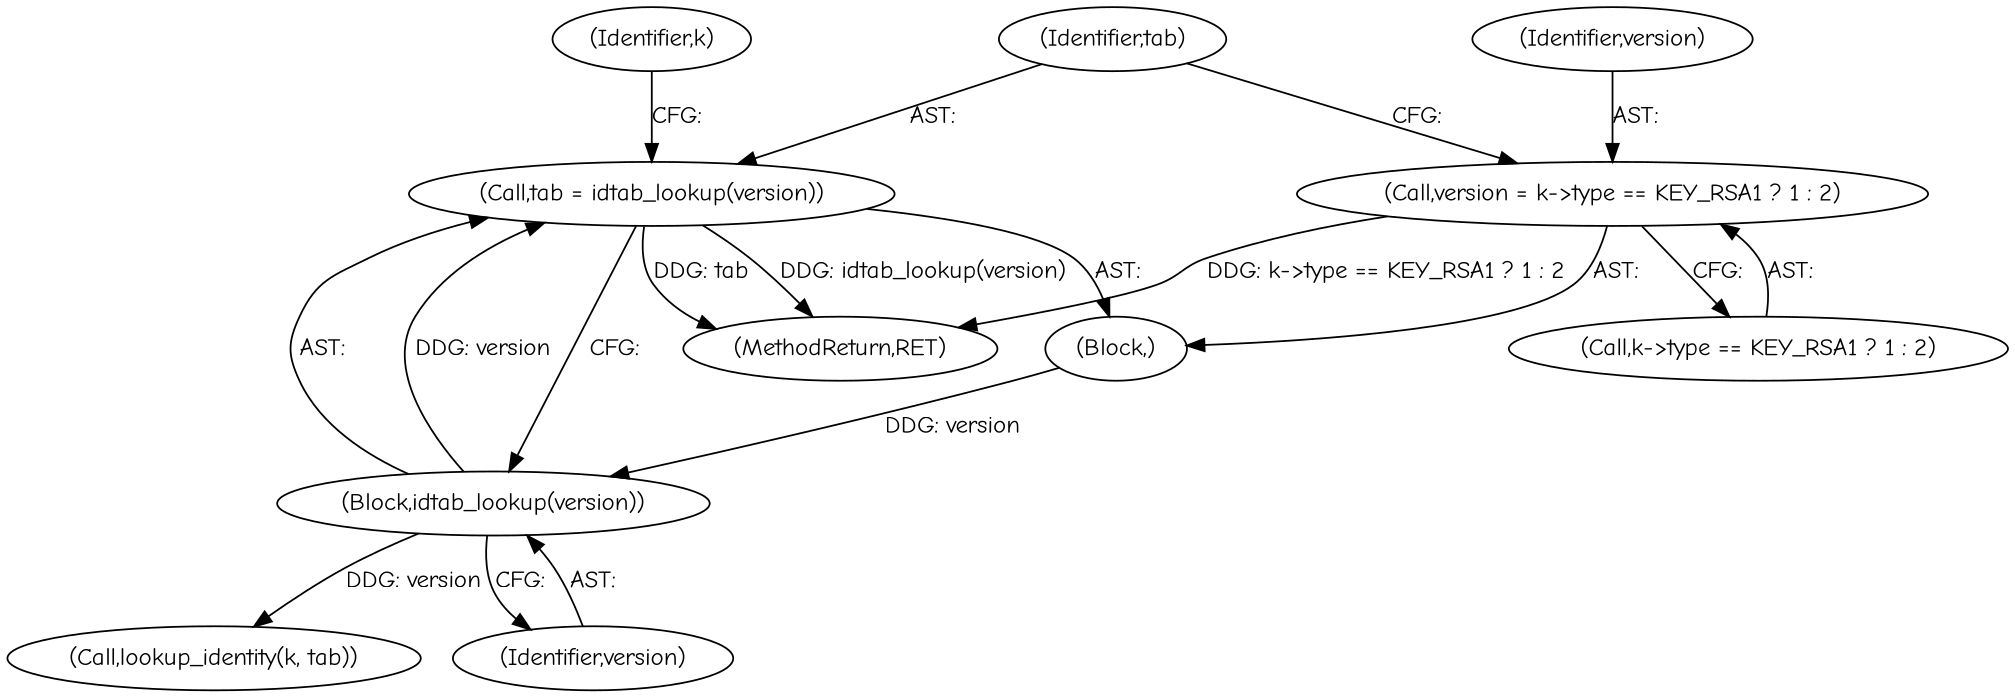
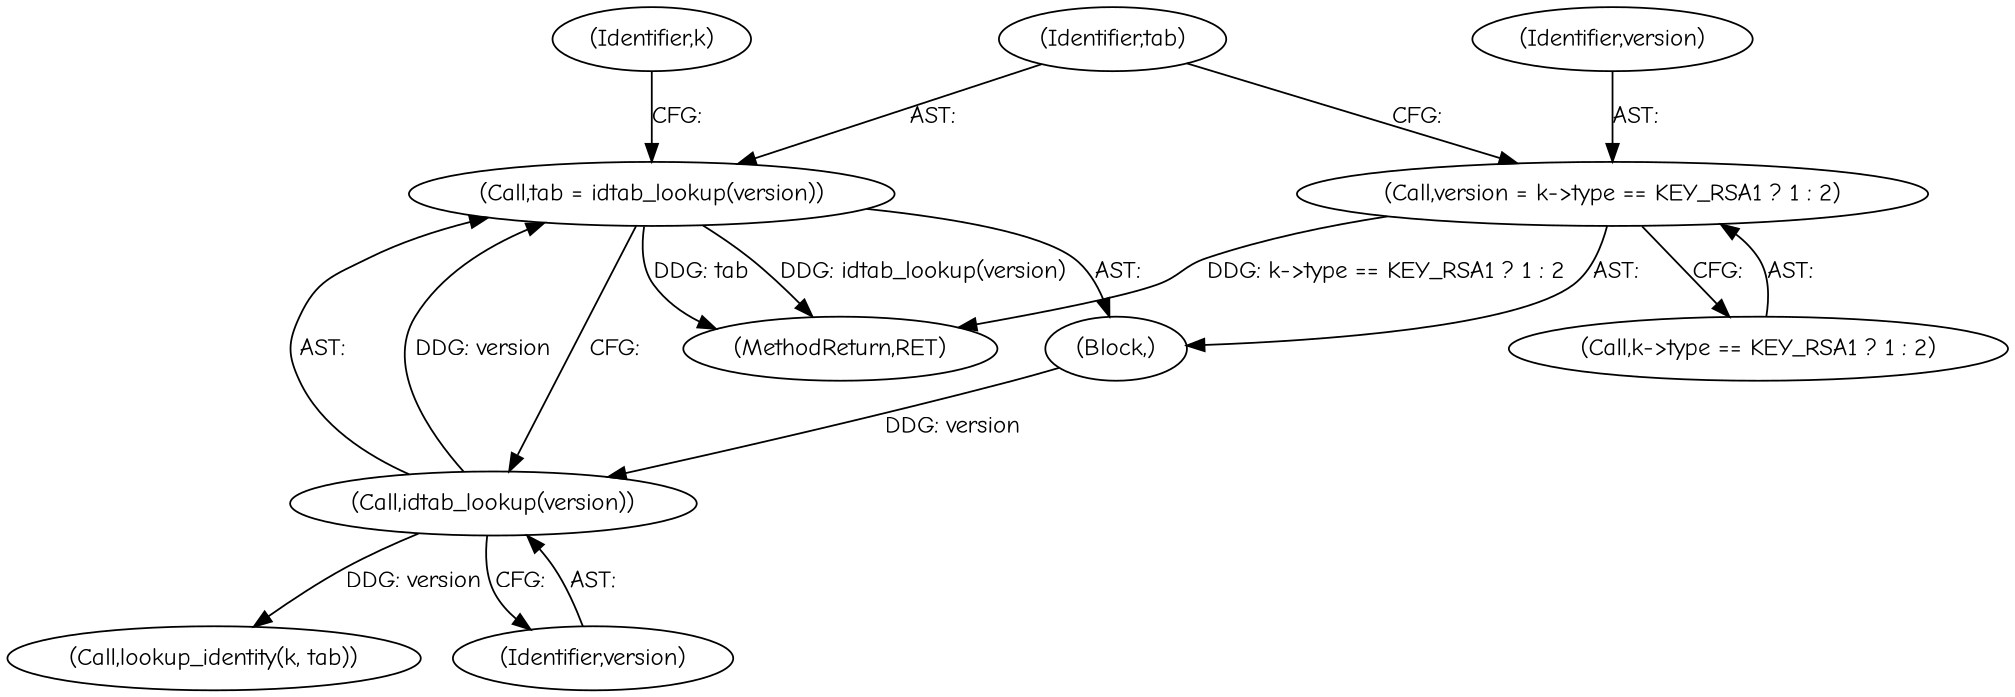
node "(Block,idtab_lookup(version))": label "(Block,idtab_lookup(version))" -> "(Call,idtab_lookup(version))"
